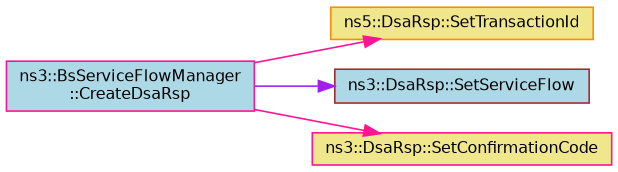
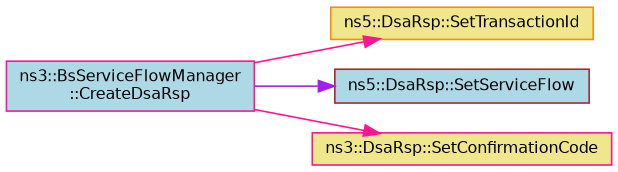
node "ns3::DsaRsp::SetServiceFlow": label "ns3::DsaRsp::SetServiceFlow" -> "ns5::DsaRsp::SetServiceFlow"
